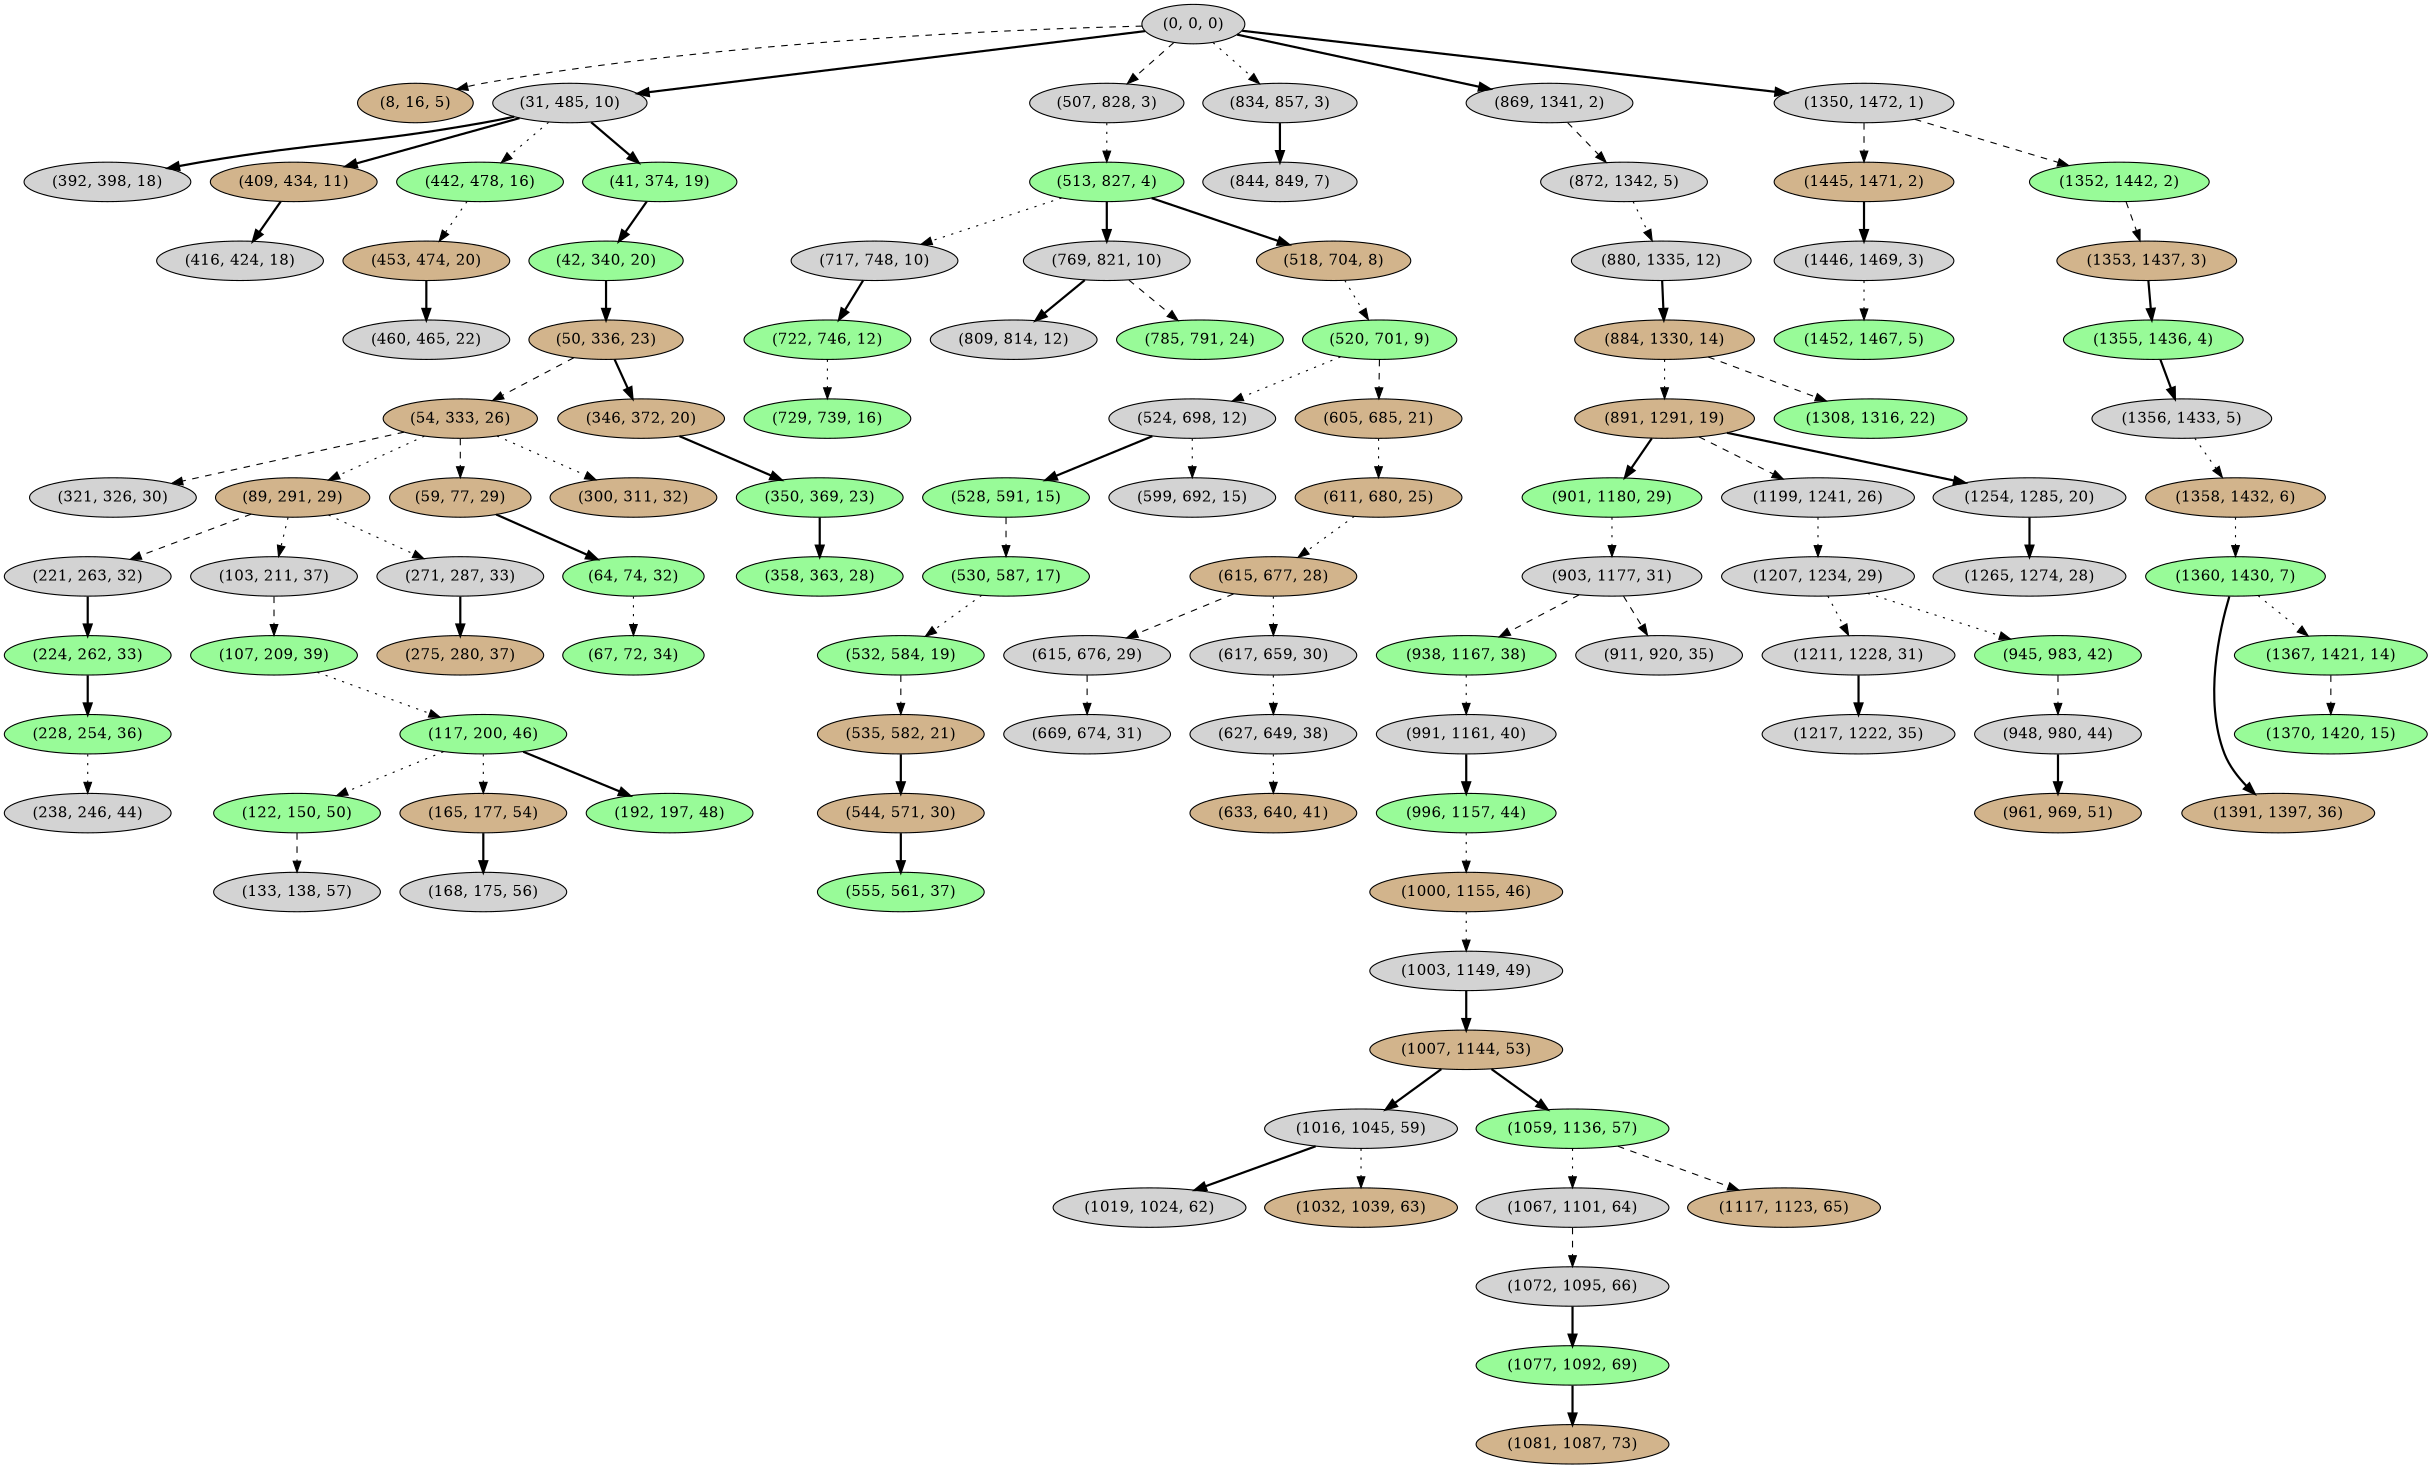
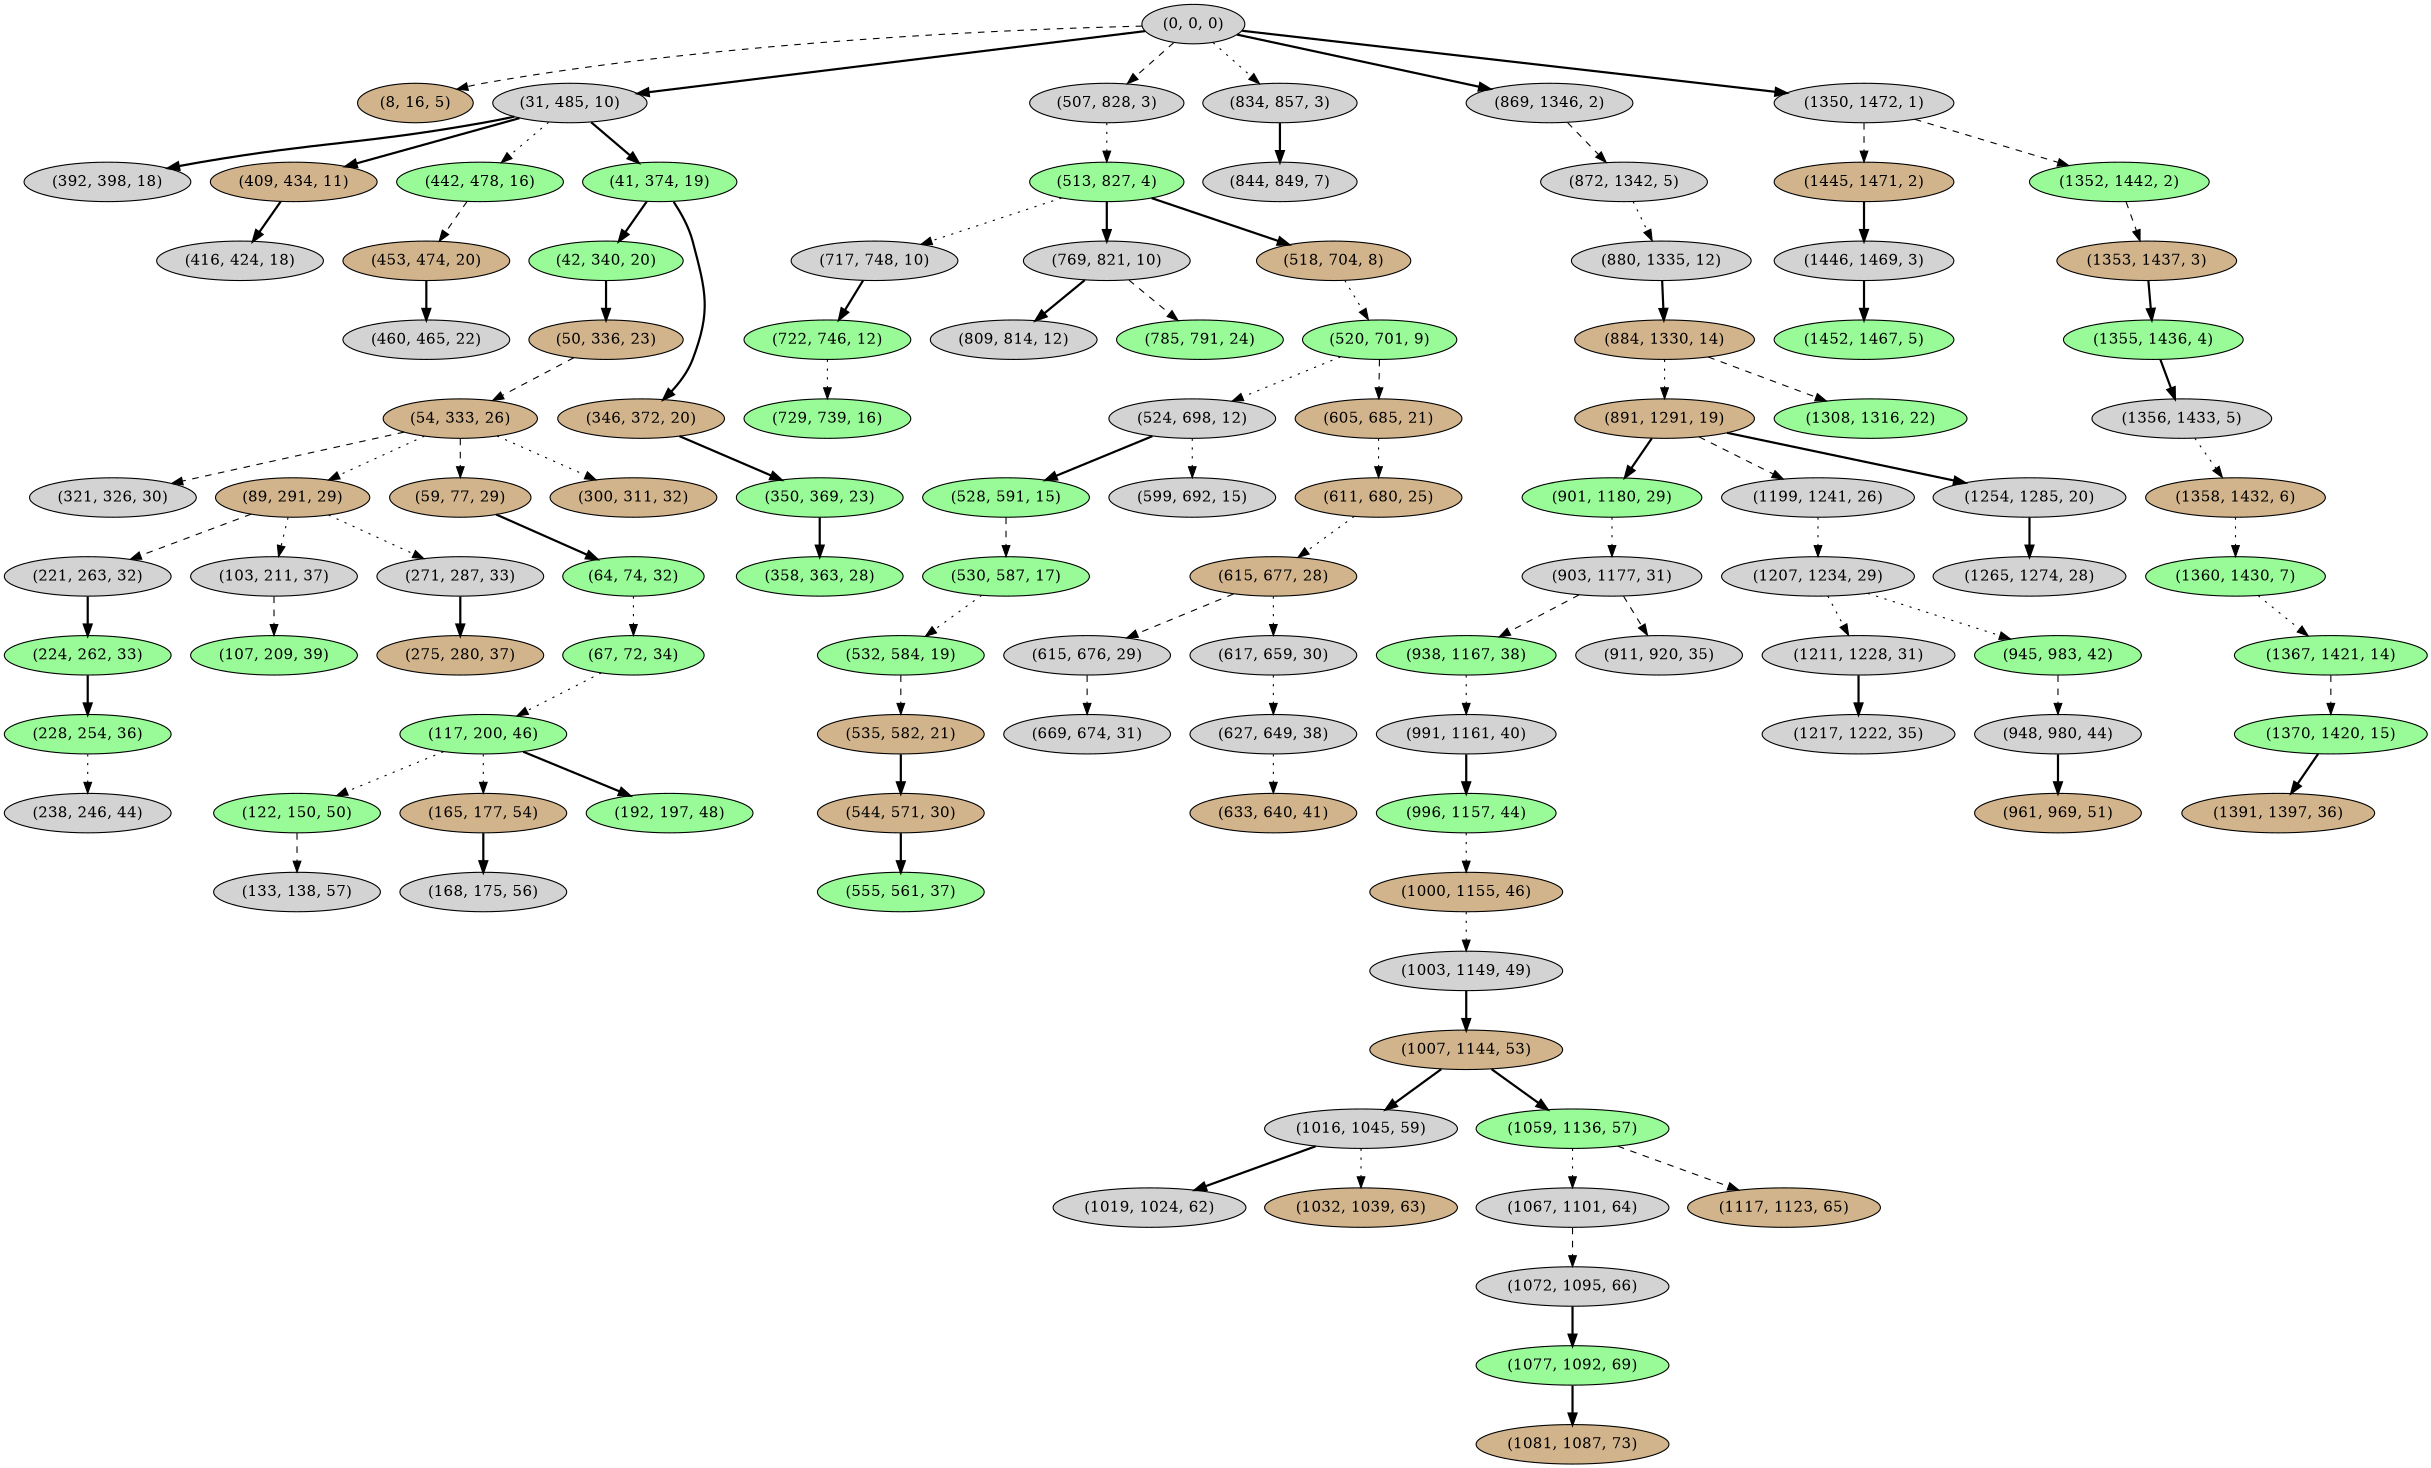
node "(869, 1341, 2)": label "(869, 1341, 2)" -> "(869, 1346, 2)"
edge "(442, 478, 16)" -> "(453, 474, 20)": style dotted -> dashed
edge "(1446, 1469, 3)" -> "(1452, 1467, 5)": style dotted -> bold
edge "(50, 336, 23)" -> "(346, 372, 20)": now "(41, 374, 19)" -> "(346, 372, 20)"
edge "(107, 209, 39)" -> "(117, 200, 46)": now "(67, 72, 34)" -> "(117, 200, 46)"
edge "(1360, 1430, 7)" -> "(1391, 1397, 36)": now "(1370, 1420, 15)" -> "(1391, 1397, 36)"
